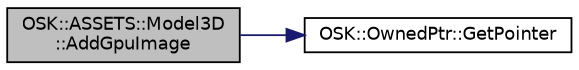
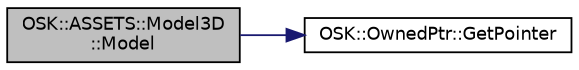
node "OSK::ASSETS::Model3D ::AddGpuImage": label "OSK::ASSETS::Model3D ::AddGpuImage" -> "OSK::ASSETS::Model3D ::Model"
